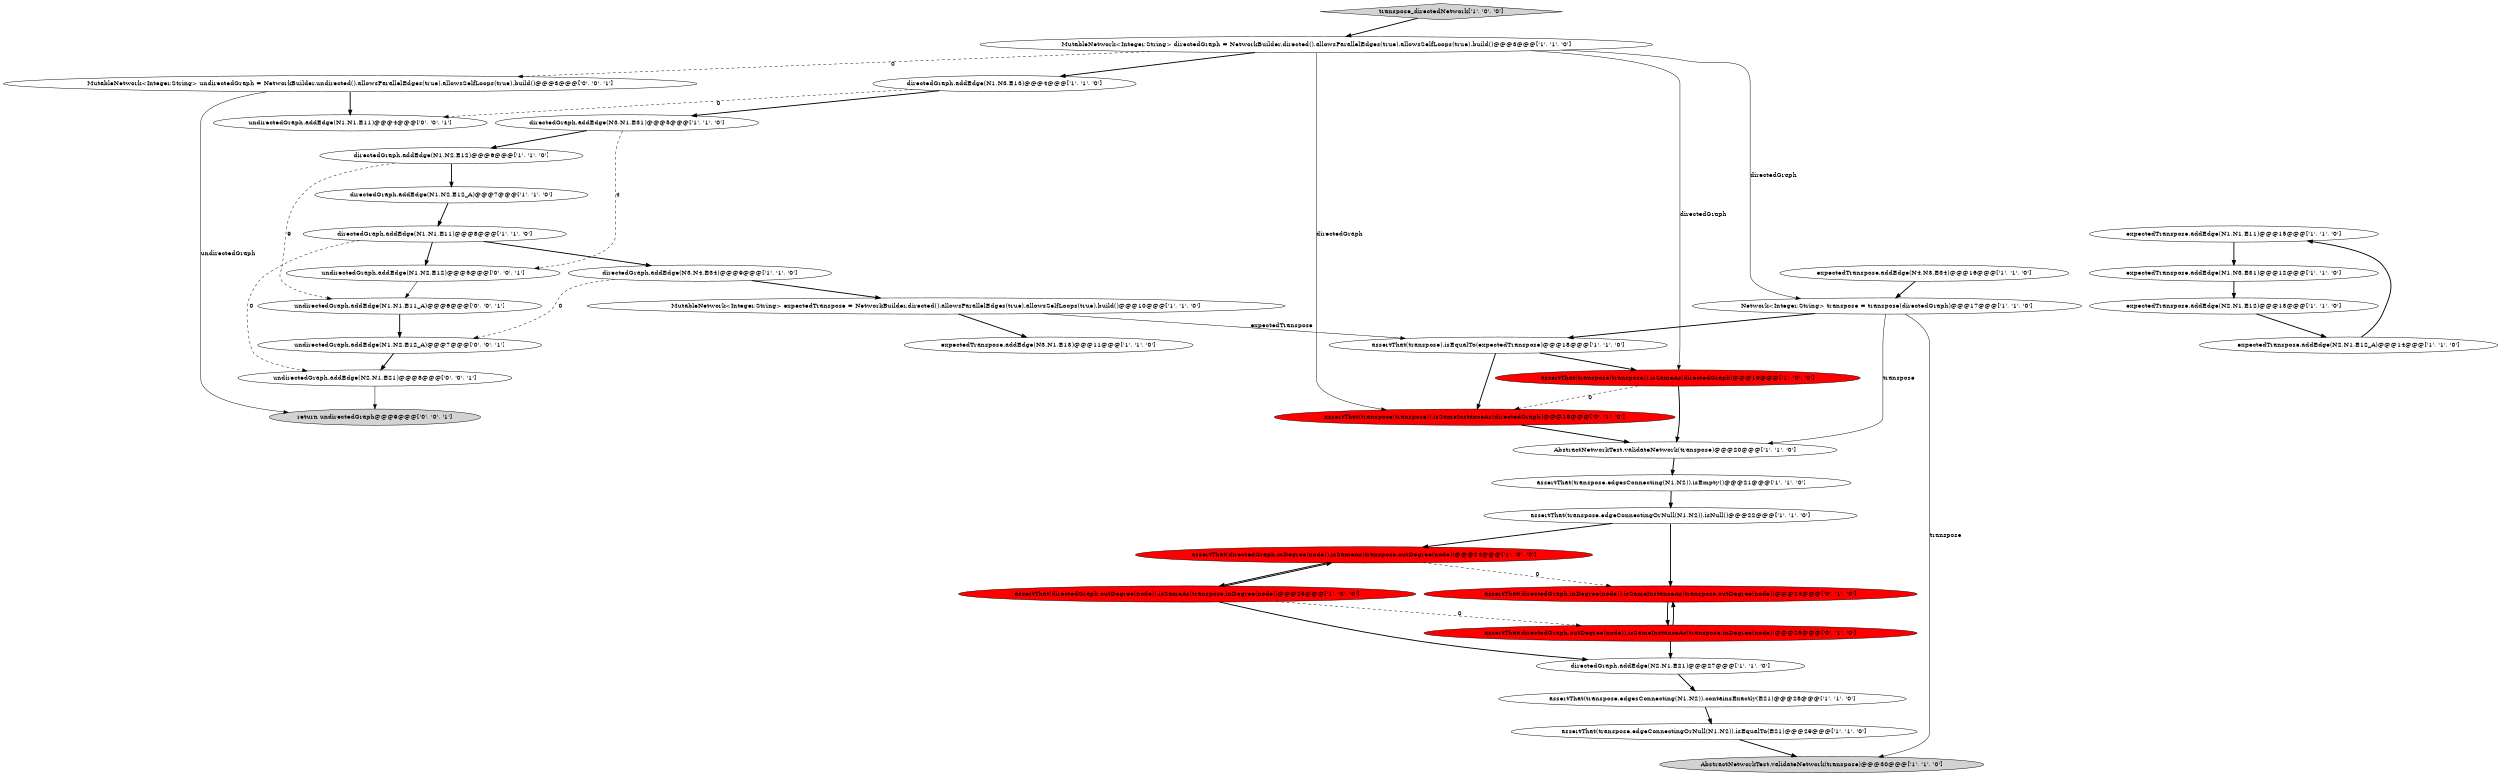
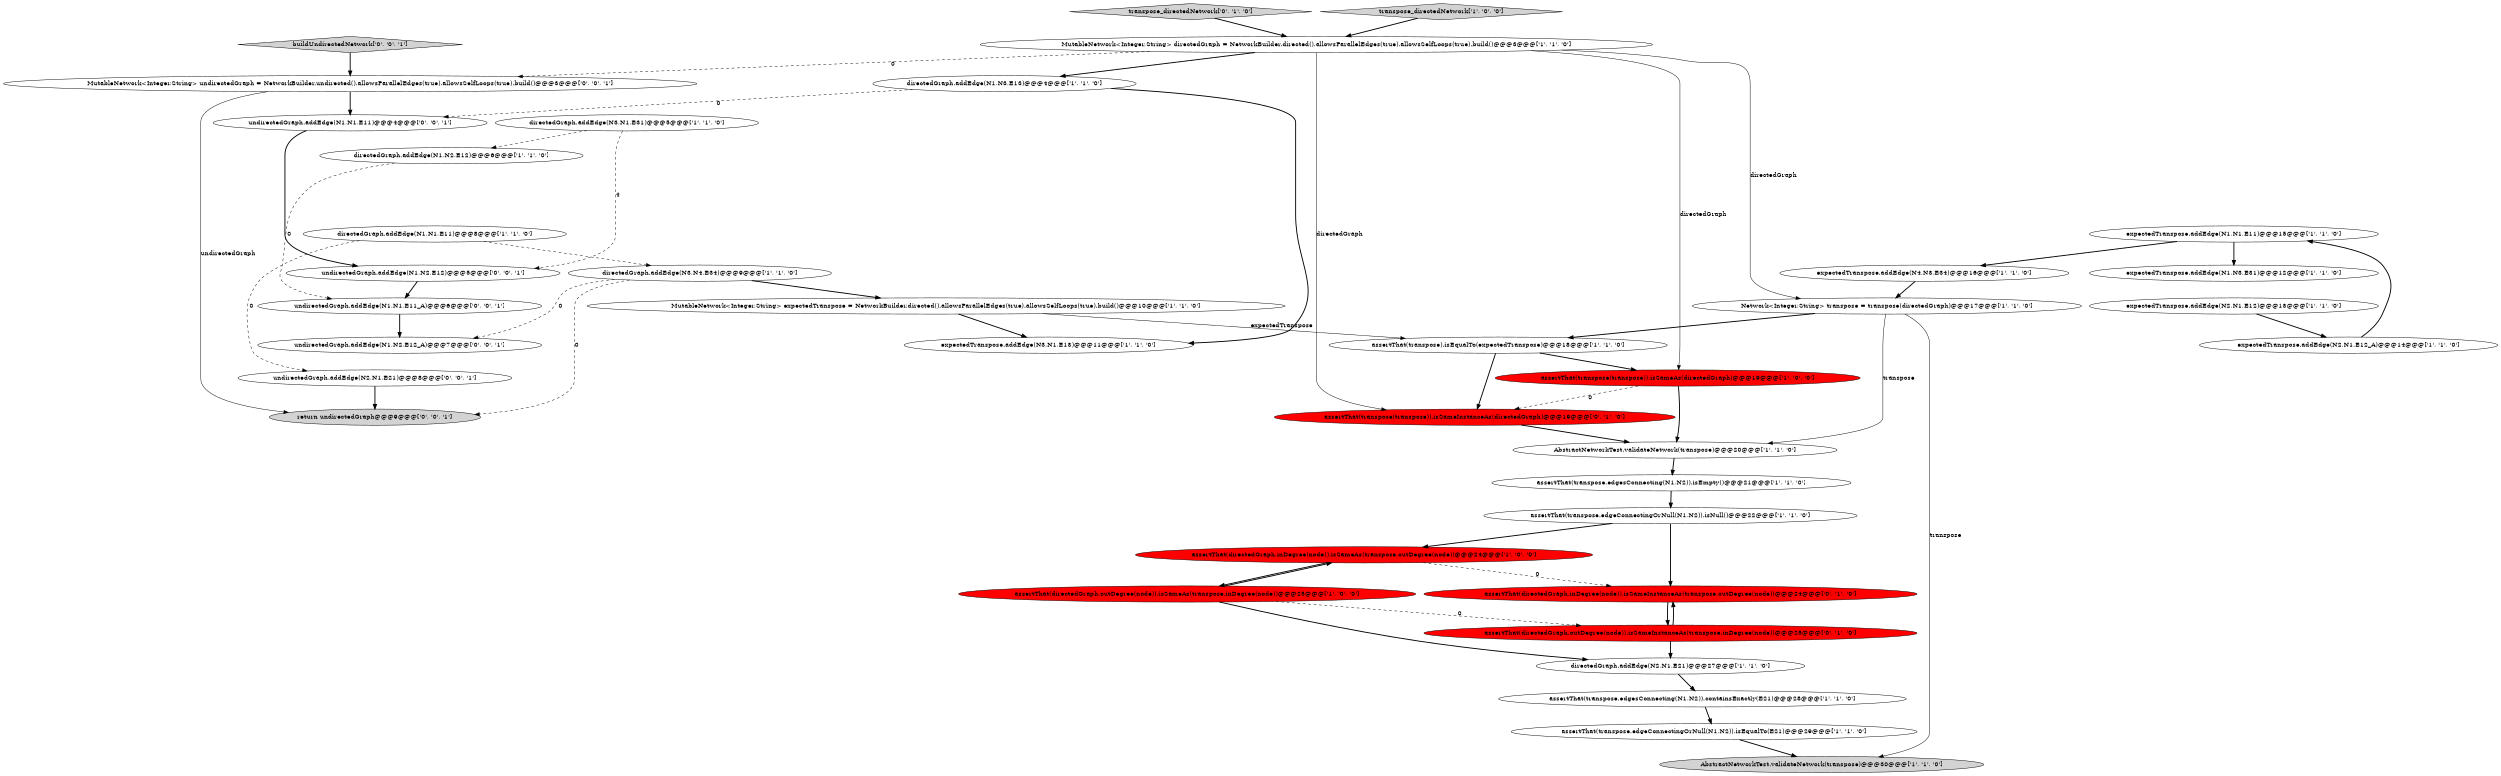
node "transpose_directedNetwork['0', '1', '0']": added
node "buildUndirectedNetwork['0', '0', '1']": added
edge "directedGraph.addEdge(N1,N3,E13)@@@4@@@['1', '1', '0']" -> "directedGraph.addEdge(N3,N1,E31)@@@5@@@['1', '1', '0']": now "directedGraph.addEdge(N1,N3,E13)@@@4@@@['1', '1', '0']" -> "expectedTranspose.addEdge(N3,N1,E13)@@@11@@@['1', '1', '0']"
edge "directedGraph.addEdge(N3,N1,E31)@@@5@@@['1', '1', '0']" -> "directedGraph.addEdge(N1,N2,E12)@@@6@@@['1', '1', '0']": style bold -> dashed
node "directedGraph.addEdge(N1,N2,E12_A)@@@7@@@['1', '1', '0']": removed
edge "directedGraph.addEdge(N1,N2,E12)@@@6@@@['1', '1', '0']" -> "undirectedGraph.addEdge(N1,N1,E11_A)@@@6@@@['0', '0', '1']": label "9" -> "0"
edge "directedGraph.addEdge(N1,N1,E11)@@@8@@@['1', '1', '0']" -> "undirectedGraph.addEdge(N1,N2,E12)@@@5@@@['0', '0', '1']": now "undirectedGraph.addEdge(N1,N1,E11)@@@4@@@['0', '0', '1']" -> "undirectedGraph.addEdge(N1,N2,E12)@@@5@@@['0', '0', '1']"
edge "directedGraph.addEdge(N1,N1,E11)@@@8@@@['1', '1', '0']" -> "directedGraph.addEdge(N3,N4,E34)@@@9@@@['1', '1', '0']": style bold -> dashed
edge "expectedTranspose.addEdge(N1,N1,E11)@@@15@@@['1', '1', '0']" -> "expectedTranspose.addEdge(N4,N3,E34)@@@16@@@['1', '1', '0']": added
edge "expectedTranspose.addEdge(N1,N3,E31)@@@12@@@['1', '1', '0']" -> "expectedTranspose.addEdge(N2,N1,E12)@@@13@@@['1', '1', '0']": removed
edge "undirectedGraph.addEdge(N1,N2,E12)@@@5@@@['0', '0', '1']" -> "undirectedGraph.addEdge(N1,N1,E11_A)@@@6@@@['0', '0', '1']": style solid -> bold
edge "undirectedGraph.addEdge(N1,N2,E12_A)@@@7@@@['0', '0', '1']" -> "undirectedGraph.addEdge(N2,N1,E21)@@@8@@@['0', '0', '1']": removed
edge "directedGraph.addEdge(N3,N4,E34)@@@9@@@['1', '1', '0']" -> "return undirectedGraph@@@9@@@['0', '0', '1']": added, label "0"
edge "undirectedGraph.addEdge(N2,N1,E21)@@@8@@@['0', '0', '1']" -> "return undirectedGraph@@@9@@@['0', '0', '1']": style solid -> bold
